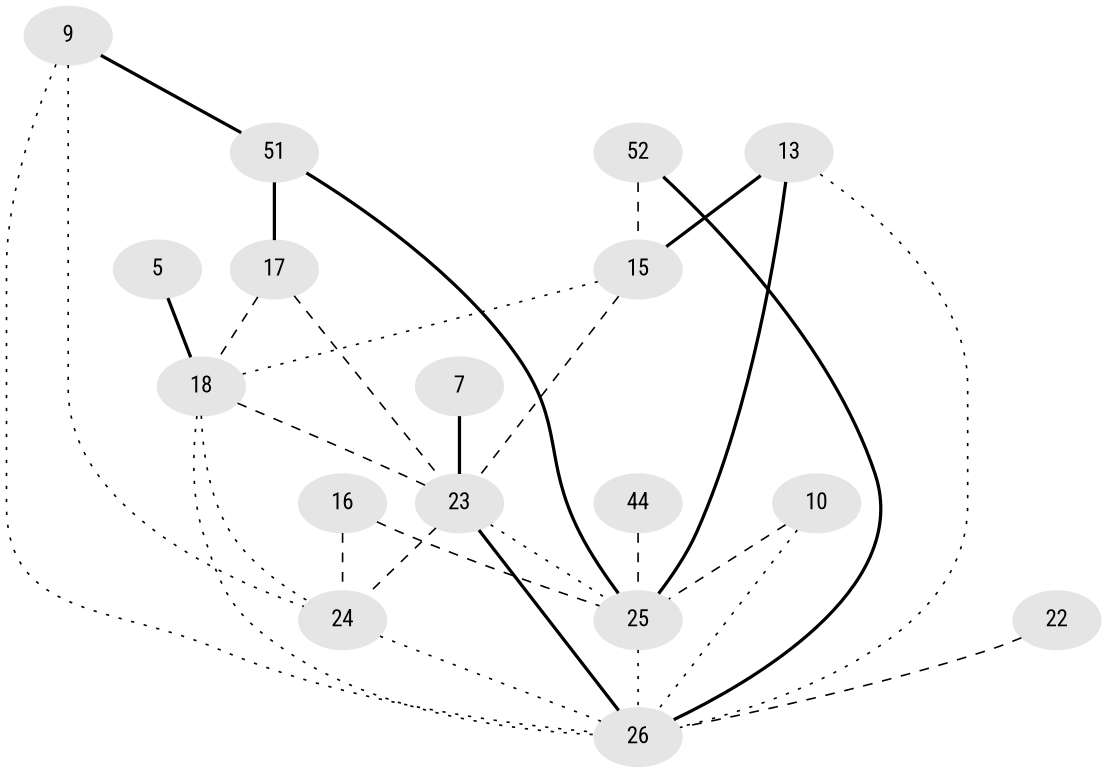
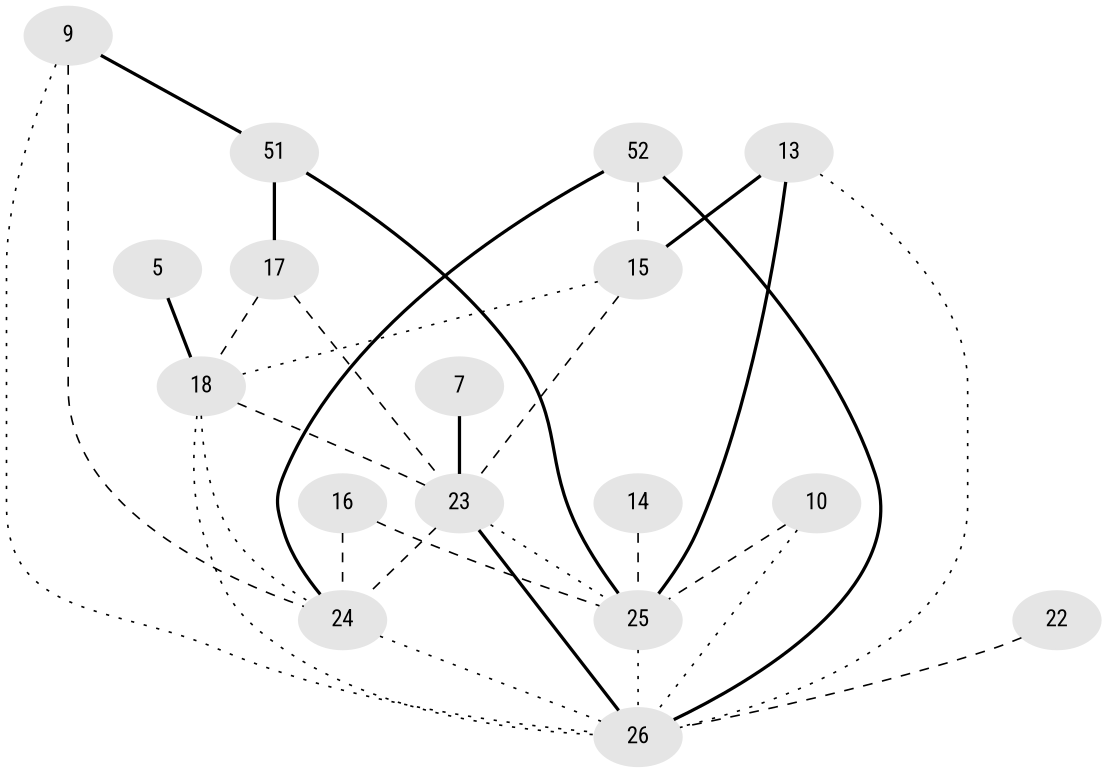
edge "52" -- "24": added
edge "9" -- "24": style dotted -> dashed
node "44": label "44" -> "14"
